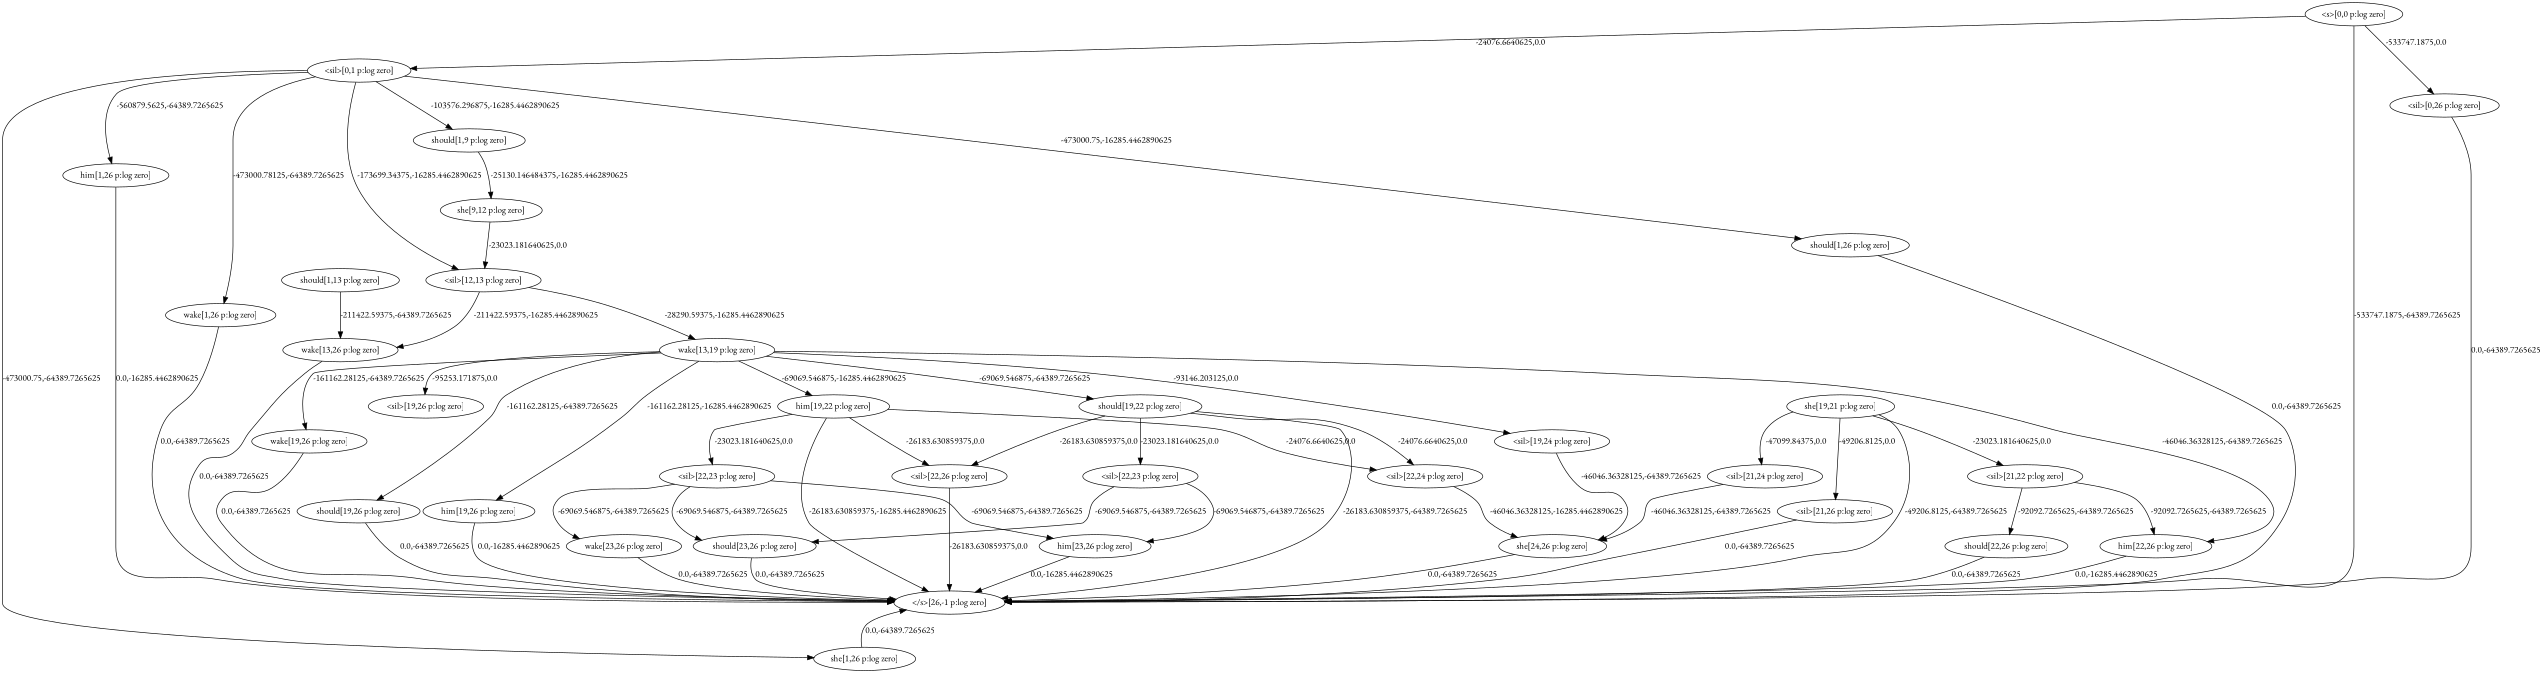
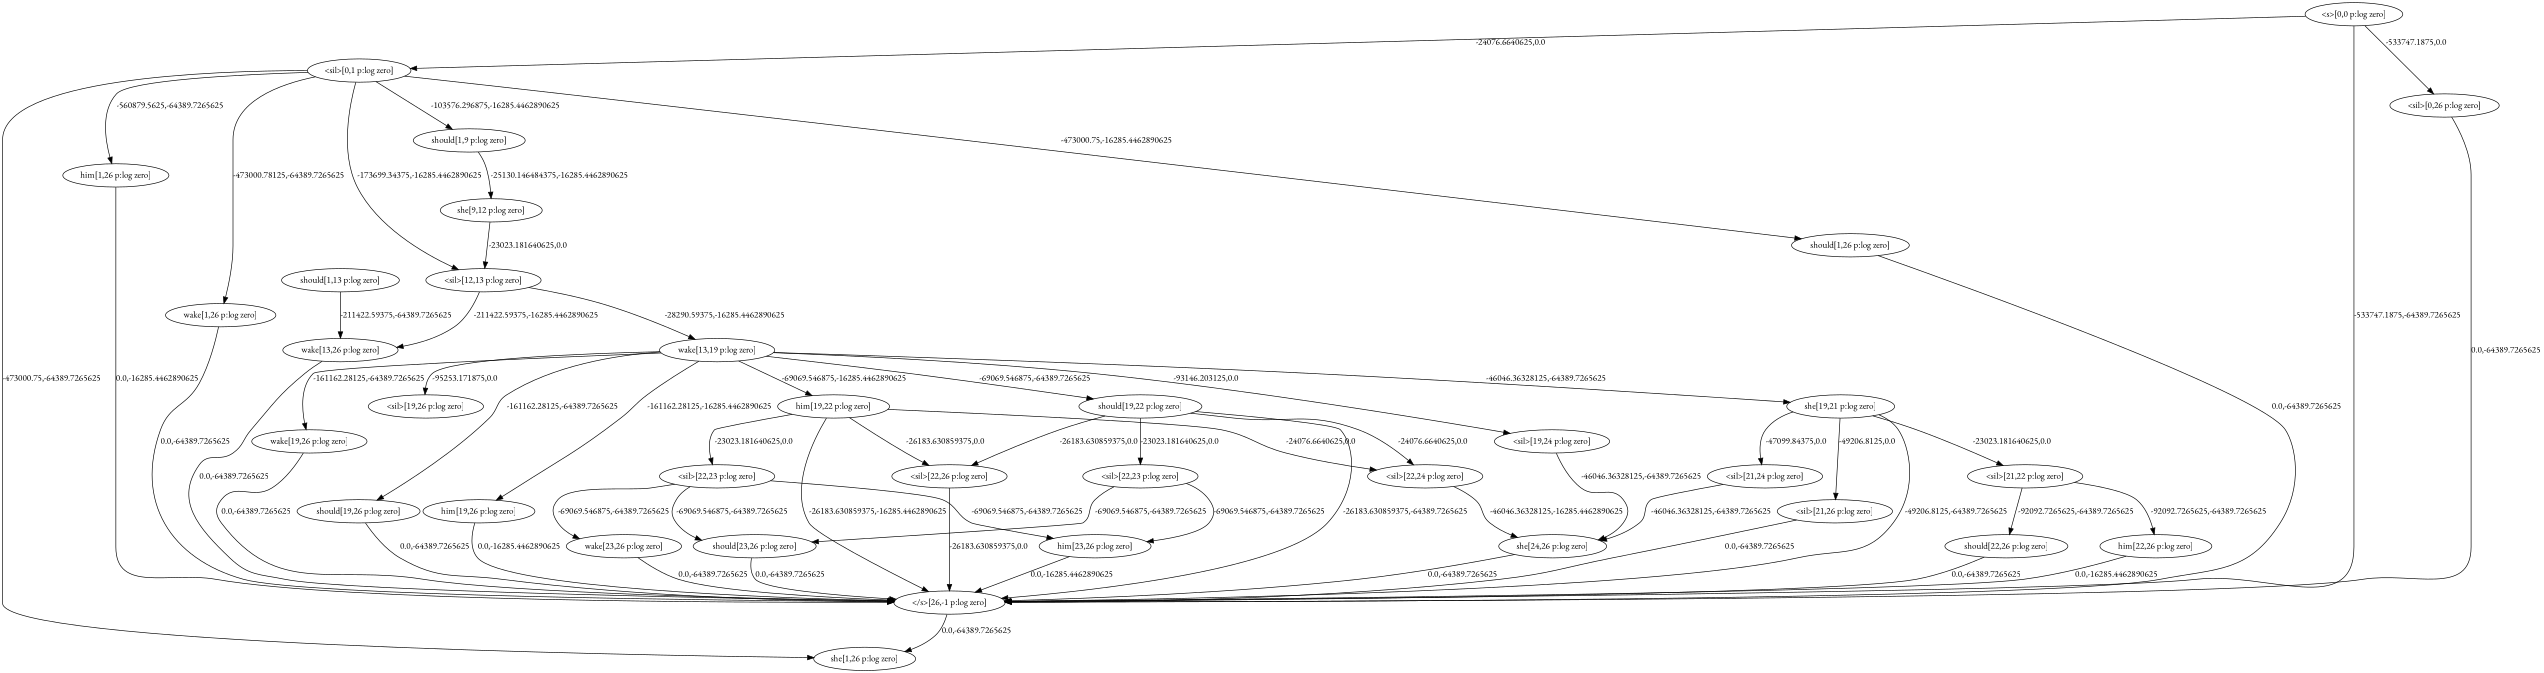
edge "wake[13,19 p:log zero]" -> "him[22,26 p:log zero]": now "wake[13,19 p:log zero]" -> "she[19,21 p:log zero]"
edge "she[1,26 p:log zero]" -> "</s>[26,-1 p:log zero]": reversed
